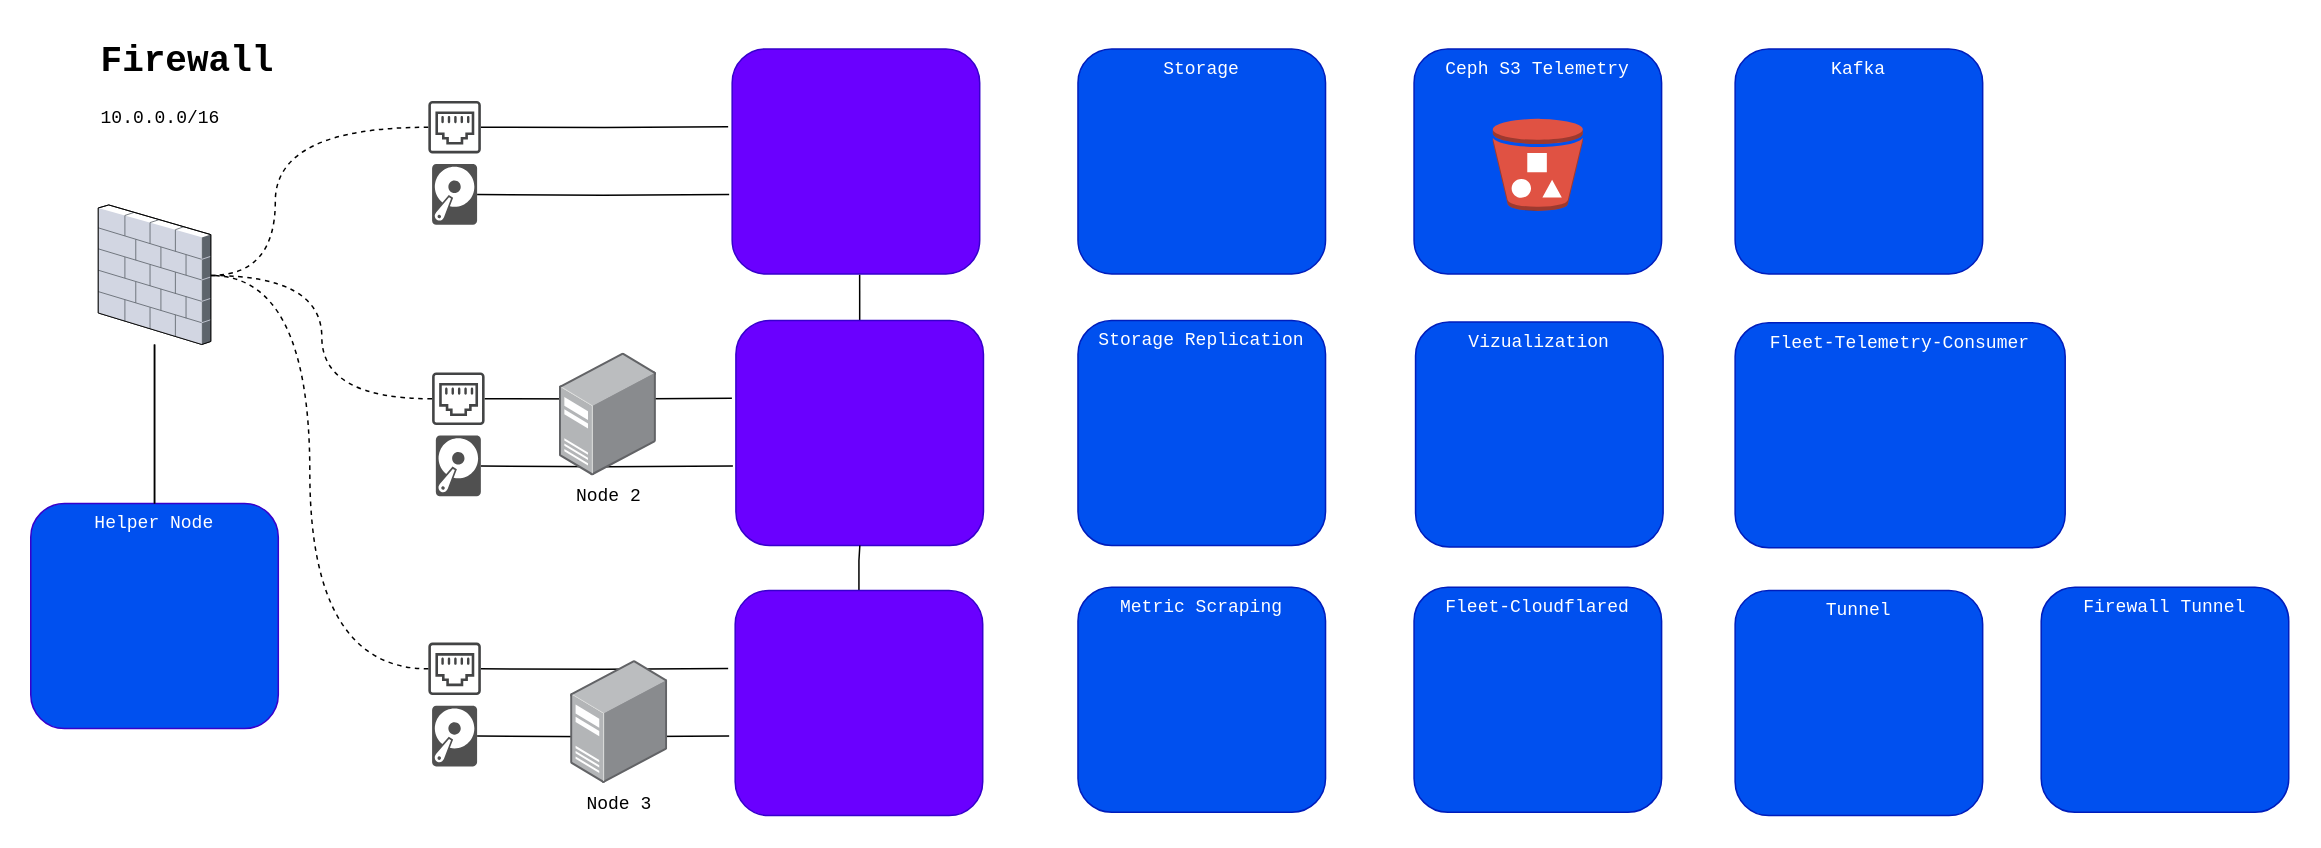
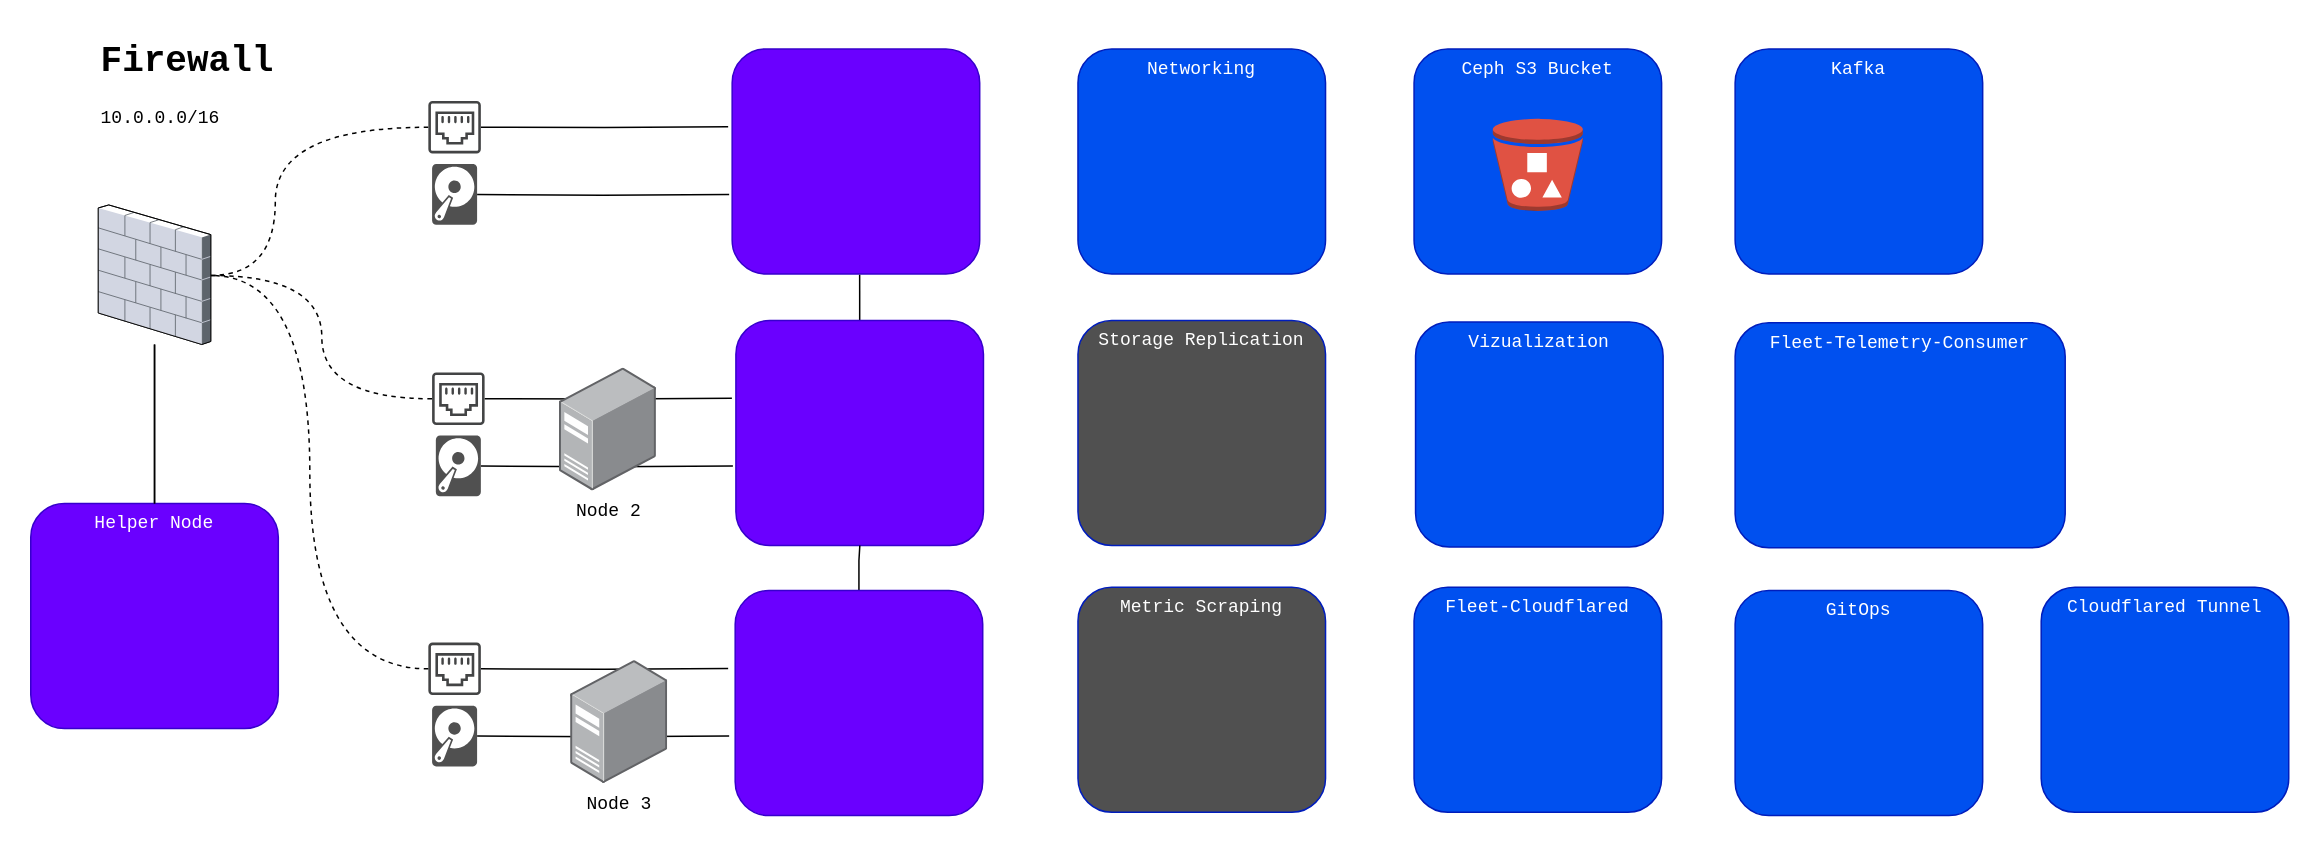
node "Storage": label "Storage" -> "Networking"
node "Ceph S3 Telemetry": label "Ceph S3 Telemetry" -> "Ceph S3 Bucket"
node "Node 2": moved (608, 414) -> (608, 429)
node "Storage Replication": fillcolor #0050ef -> #505050
node "Firewall Tunnel": label "Firewall Tunnel" -> "Cloudflared Tunnel"
node "Tunnel": label "Tunnel" -> "GitOps"
node "Helper Node": fillcolor #0050ef -> #6a00ff
node "Metric Scraping": fillcolor #0050ef -> #505050
